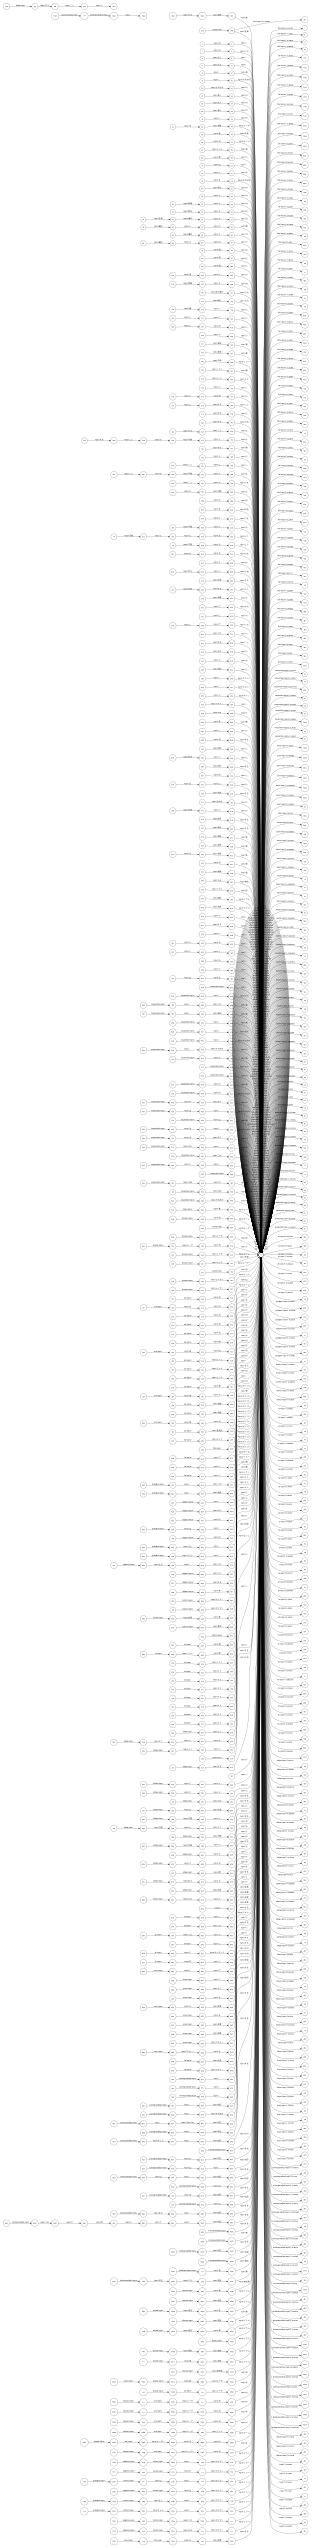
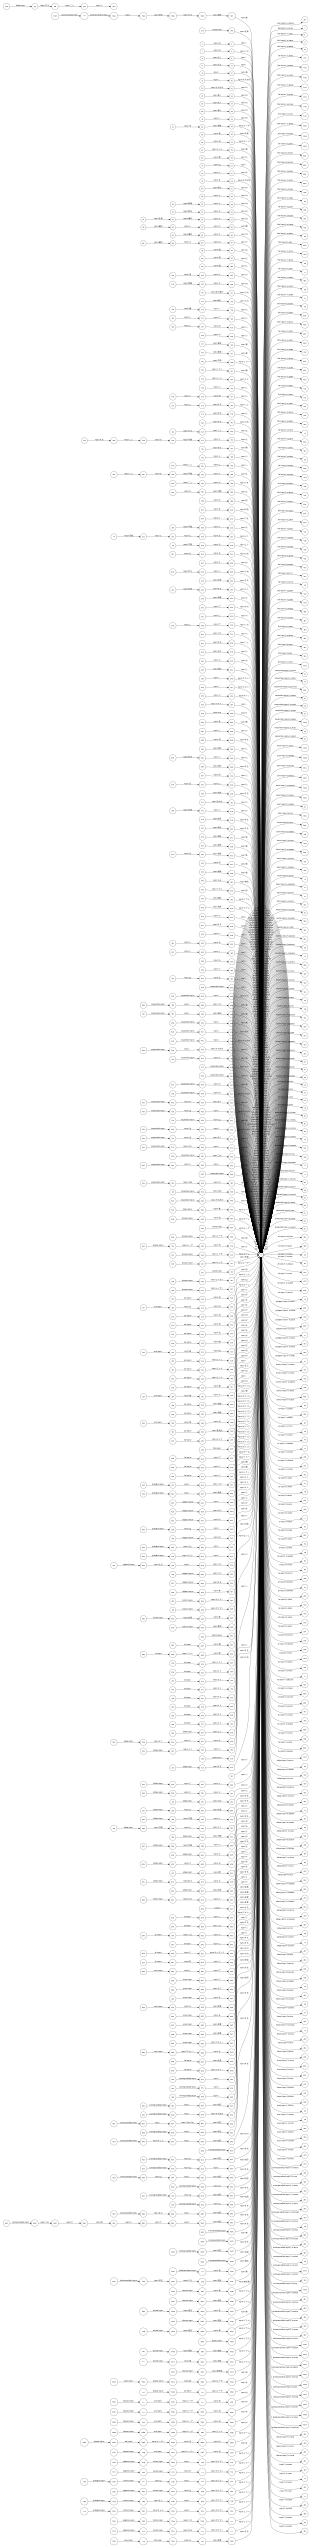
edge "1167" -> "1168": added, label "<eps>:対応"
edge "514" -> "281": now "0" -> "281"
